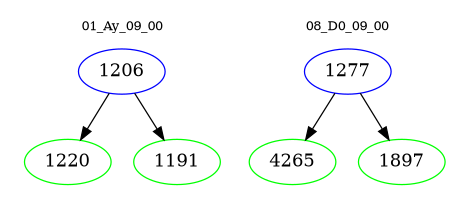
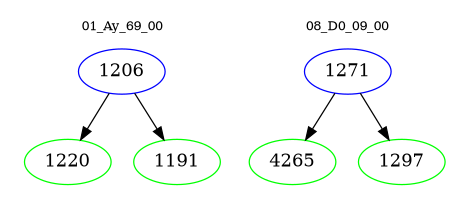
cluster "01_Ay_09_00": label "01_Ay_09_00" -> "01_Ay_69_00"
node "1277": label "1277" -> "1271"
node "1897": label "1897" -> "1297"
